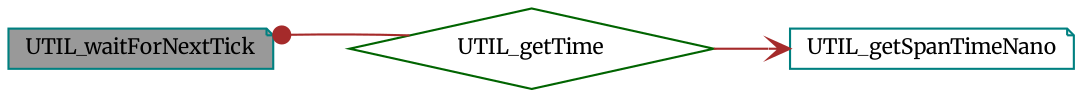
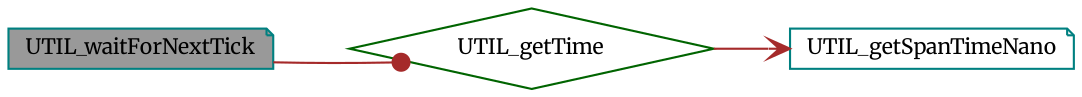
edge "UTIL_getTime" -> "UTIL_waitForNextTick": reversed
